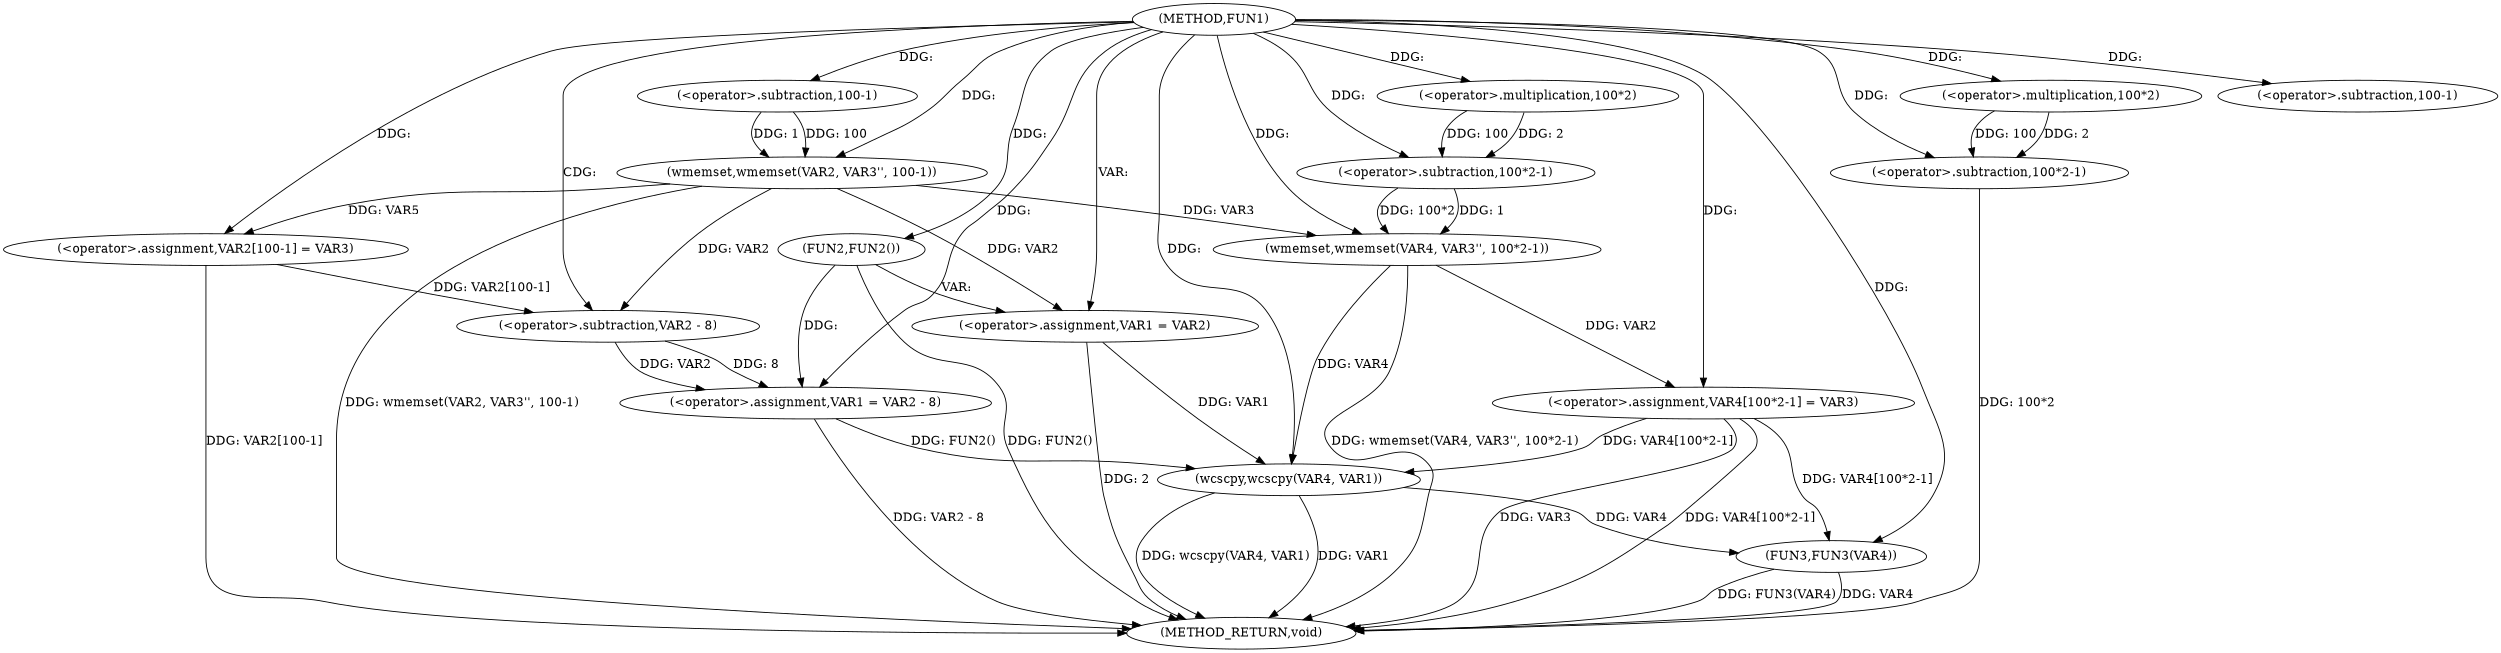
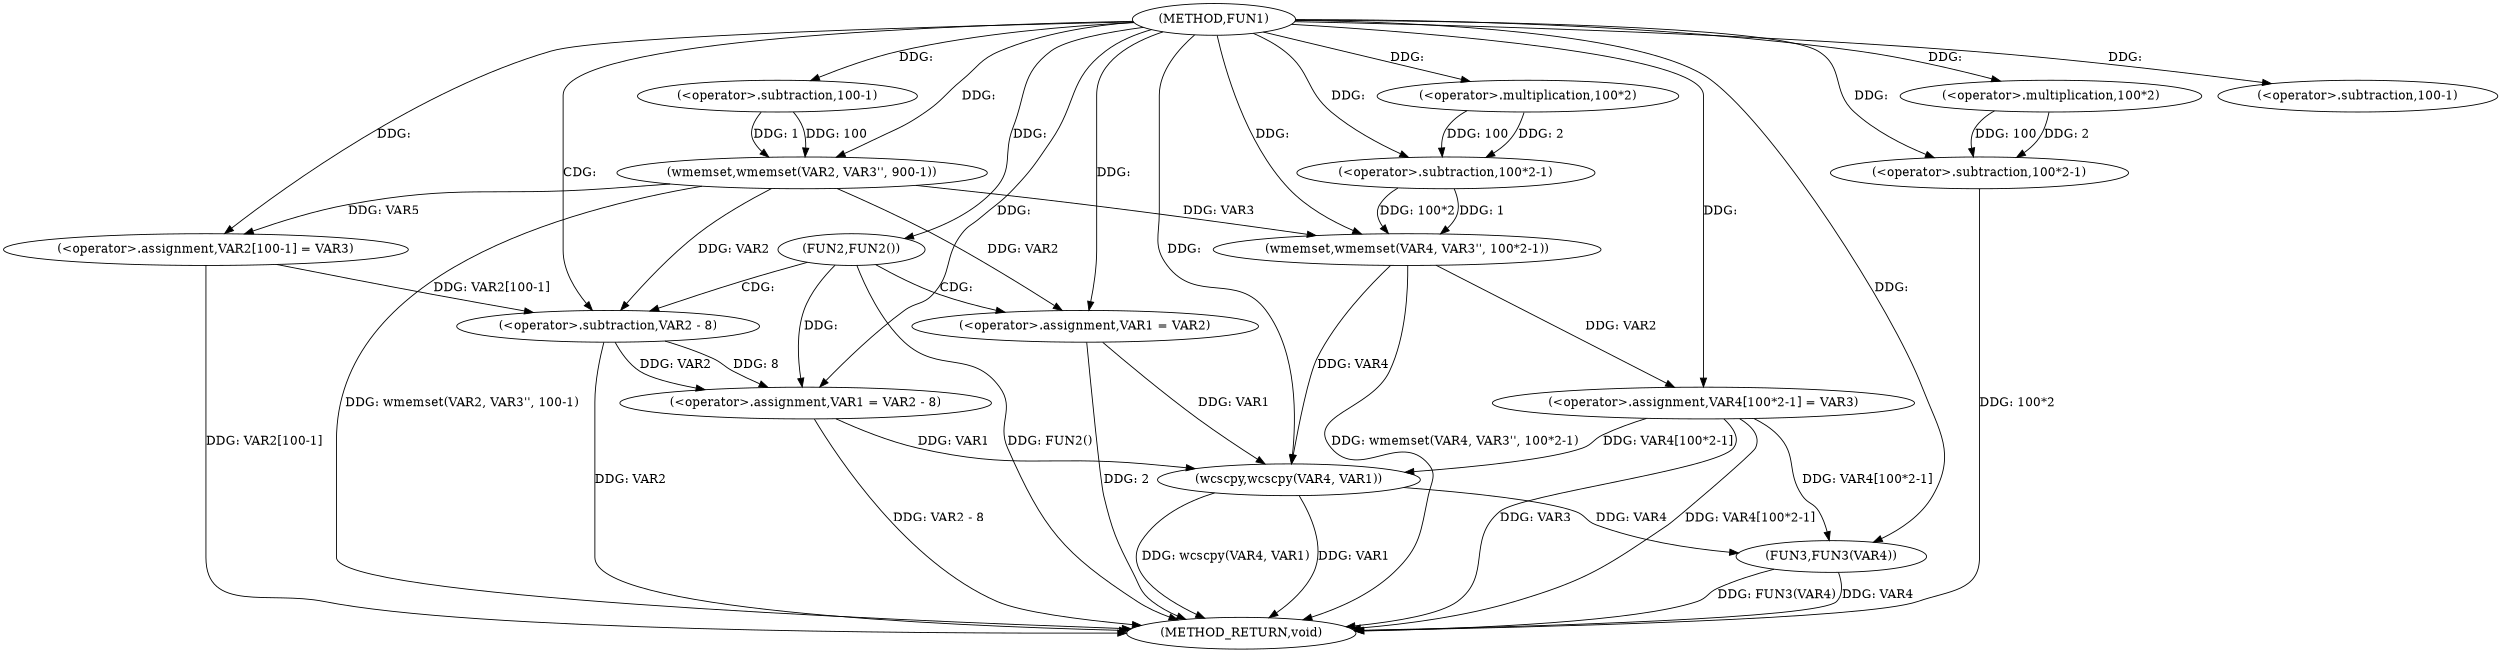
node "(wmemset,wmemset(VAR2, VAR3'', 100-1))": label "(wmemset,wmemset(VAR2, VAR3'', 100-1))" -> "(wmemset,wmemset(VAR2, VAR3'', 900-1))"
edge "(METHOD,FUN1)" -> "(<operator>.assignment,VAR1 = VAR2)": label "VAR: " -> "DDG: "
edge "(FUN2,FUN2())" -> "(<operator>.subtraction,VAR2 - 8)": added, label "CDG:"
edge "(FUN2,FUN2())" -> "(<operator>.assignment,VAR1 = VAR2)": label "VAR: " -> "CDG: "
edge "(<operator>.assignment,VAR1 = VAR2 - 8)" -> "(wcscpy,wcscpy(VAR4, VAR1))": label "DDG: FUN2()" -> "DDG: VAR1"
edge "(<operator>.subtraction,VAR2 - 8)" -> "(METHOD_RETURN,void)": added, label "DDG: VAR2"
